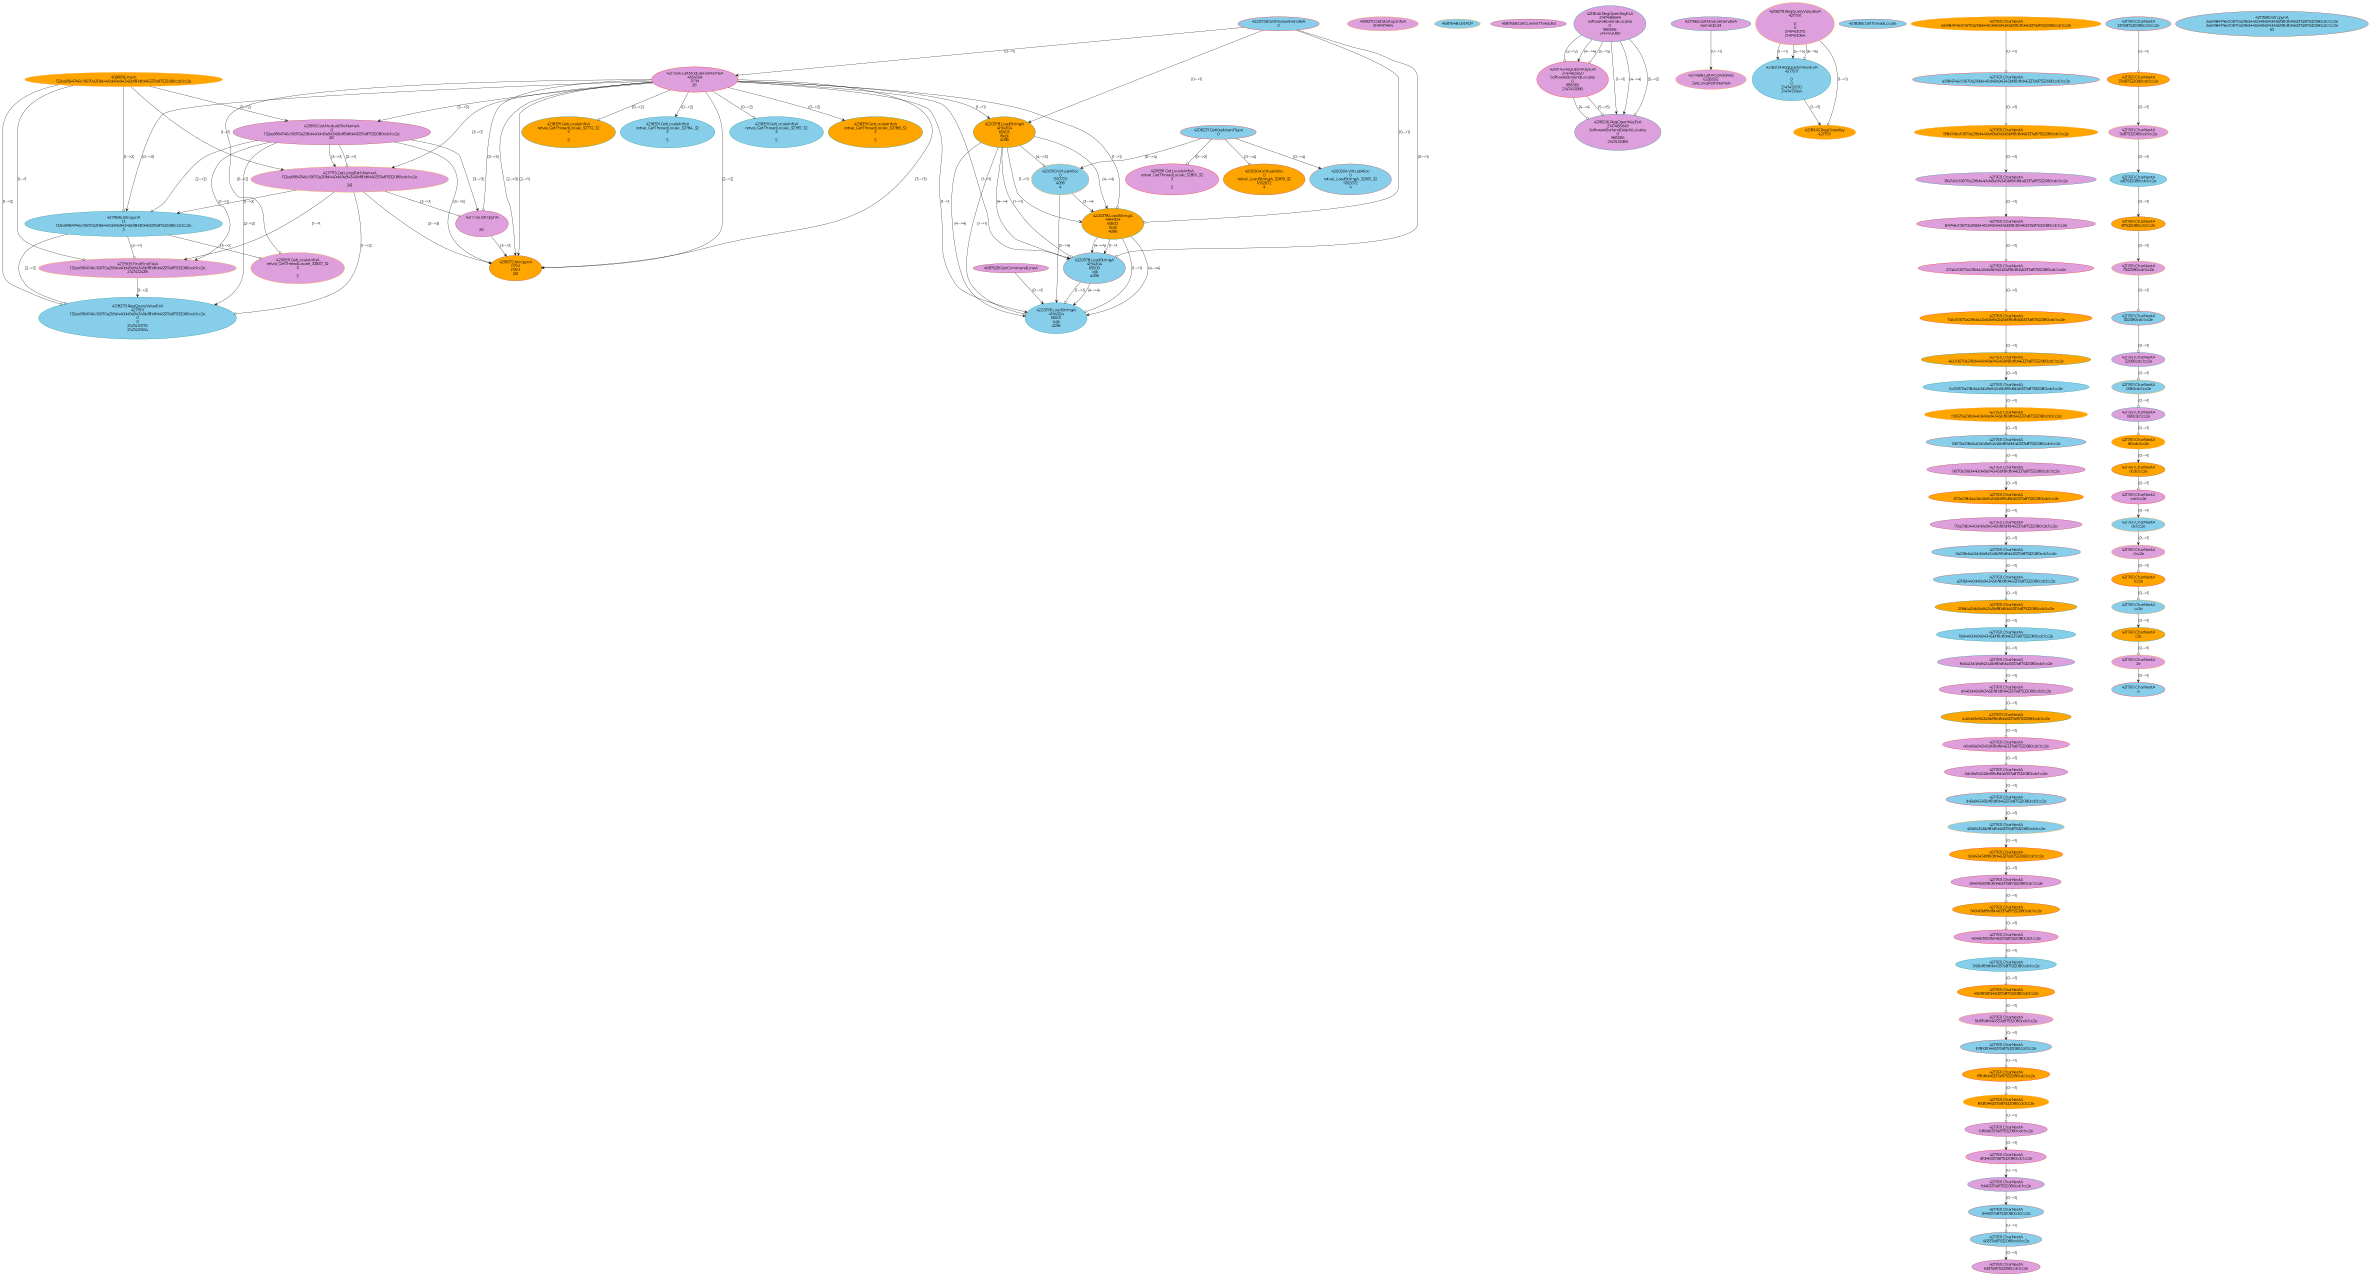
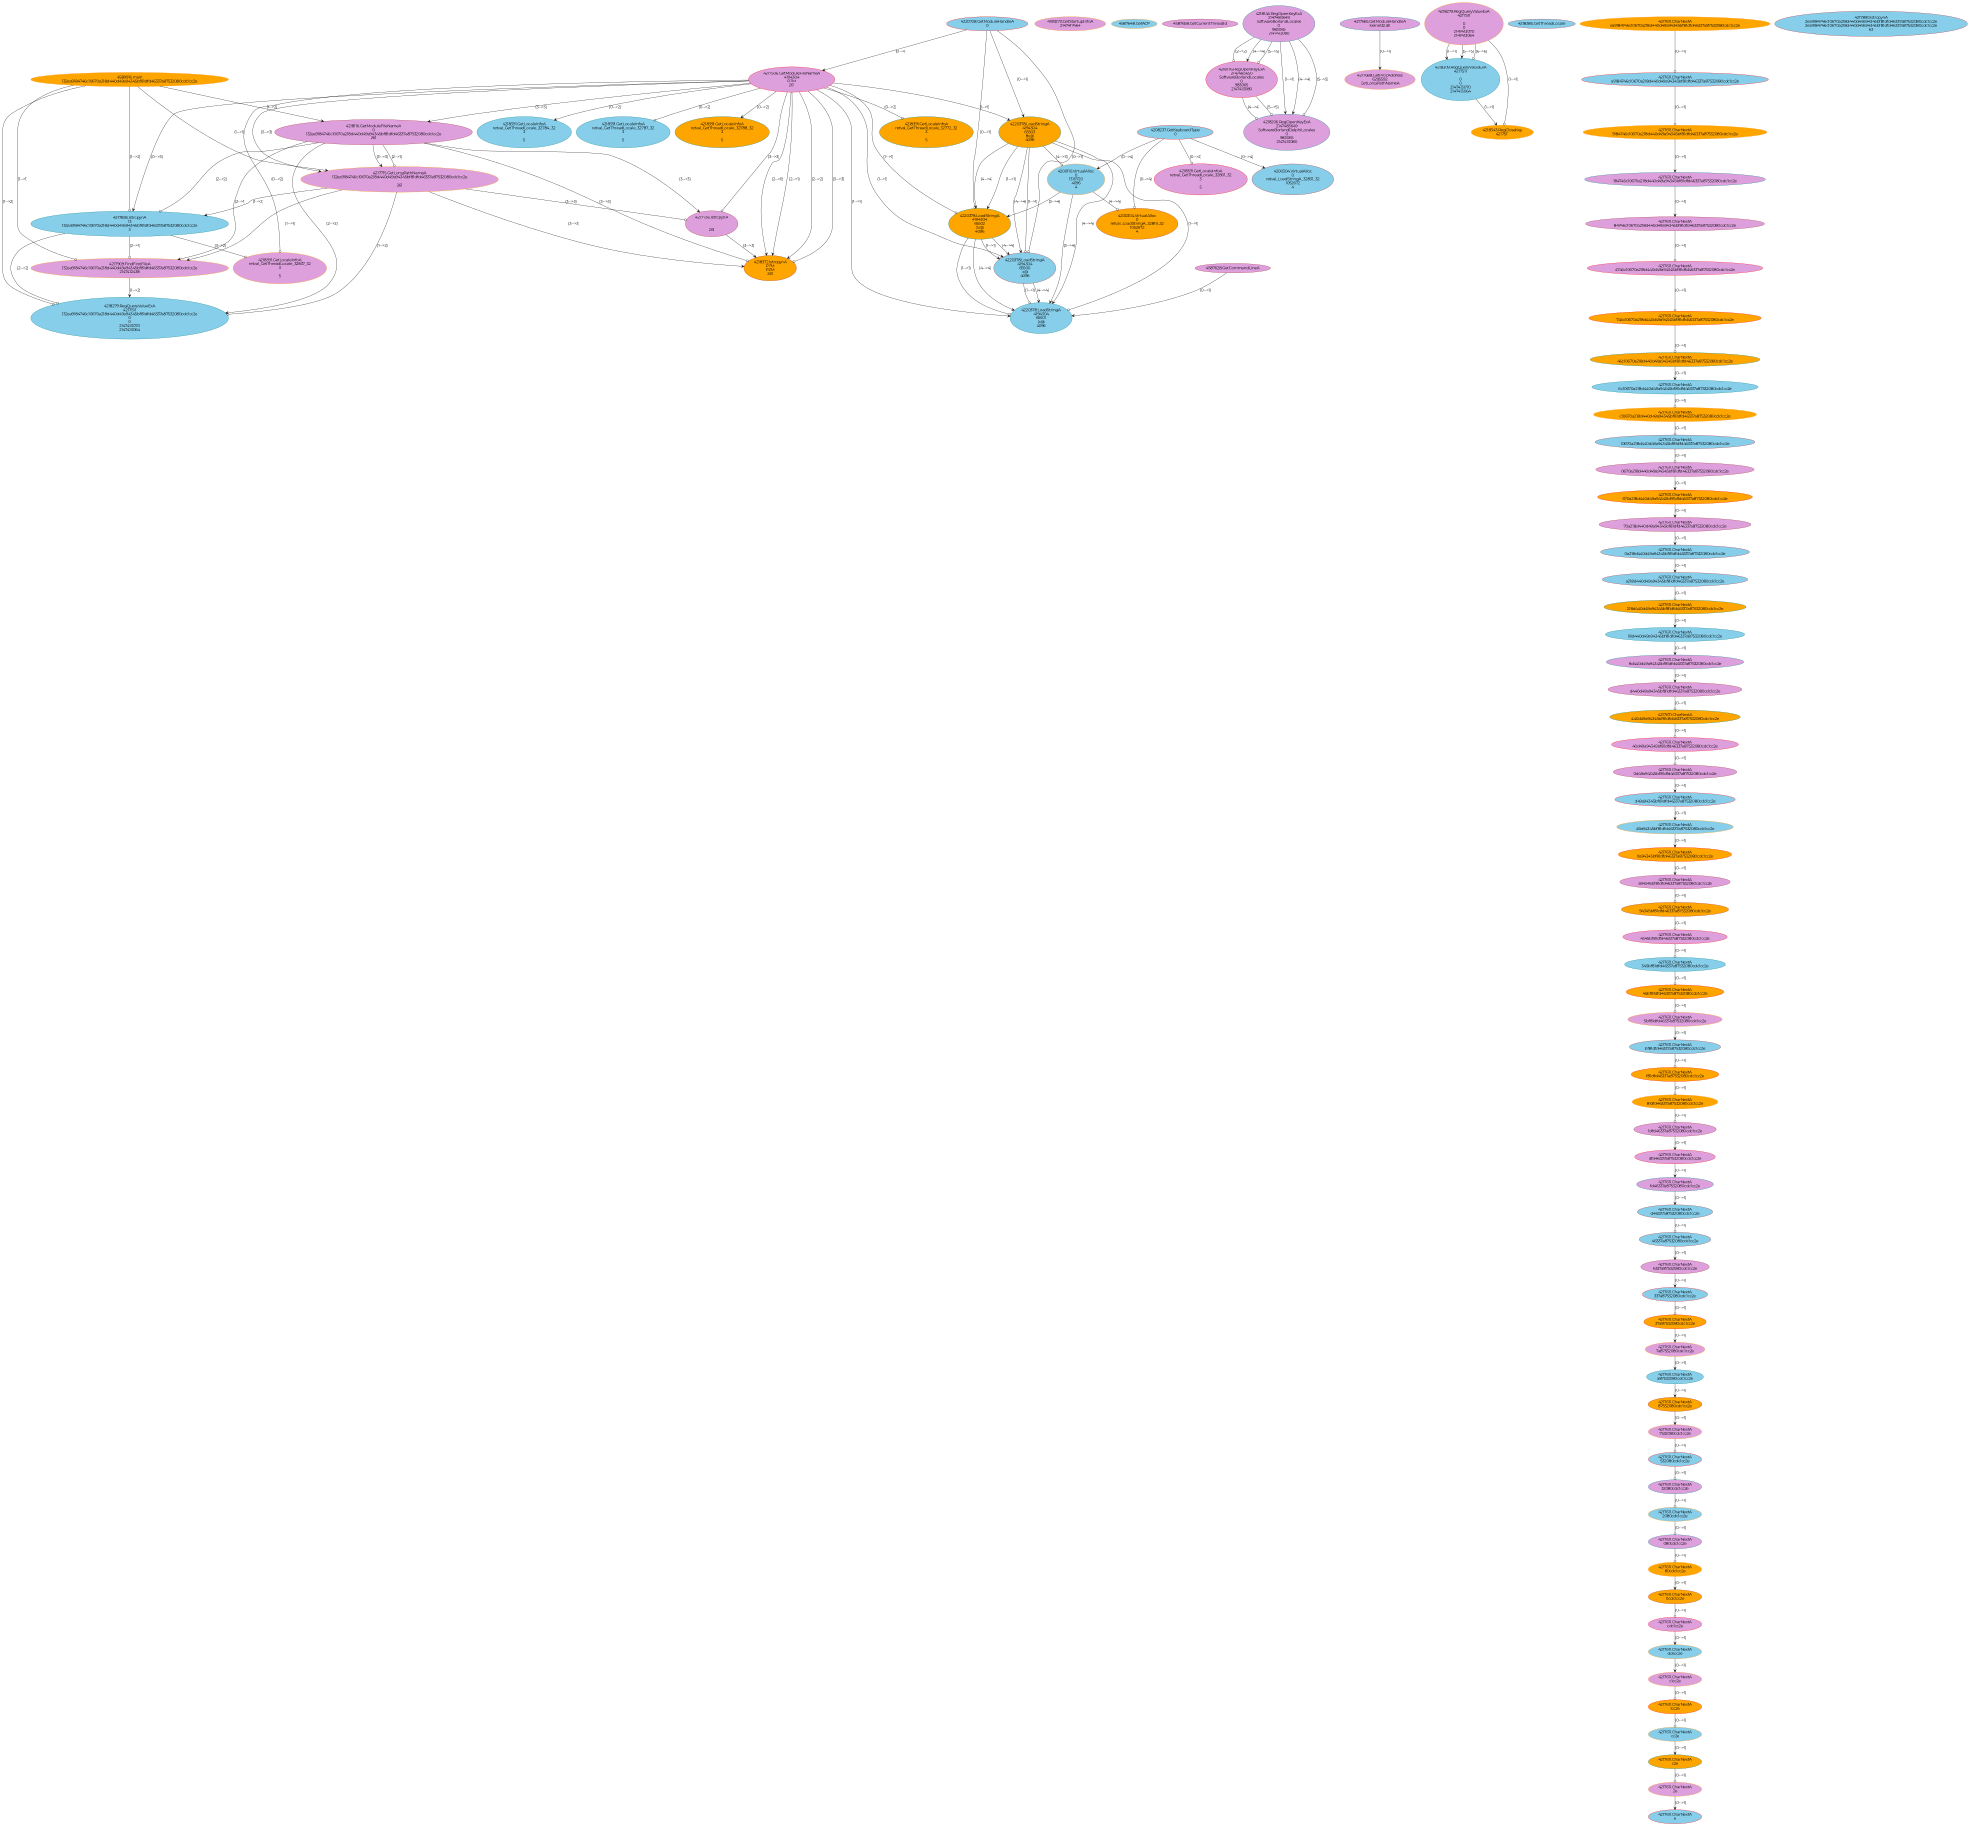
edge "4200110.VirtualAlloc 0 1310720 4096 4" -> "4200304.VirtualAlloc 0 retval_LoadStringA_32819_32 1052672 4": added, label "(4-->4)"
node "4217611.CharNextA dc1cc2e": label "4217611.CharNextA dc1cc2e" -> "4217611.CharNextA dc6cc2e"
edge "4217611.CharNextA 6337a87532080cdc1cc2e" -> "4217611.CharNextA 337a87532080cdc1cc2e": added, label "(0-->1)"
